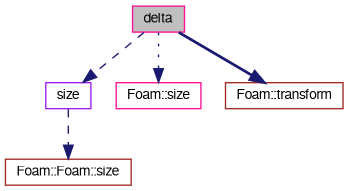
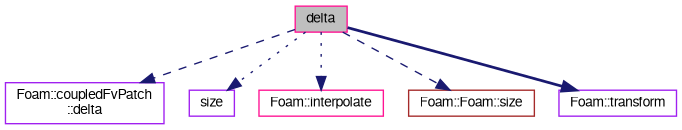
edge "delta" -> "size": style dashed -> dotted
node "Foam::size": label "Foam::size" -> "Foam::interpolate"
node "Foam::transform": color brown -> purple
node "Foam::coupledFvPatch ::delta": added
edge "size" -> "Foam::Foam::size": now "delta" -> "Foam::Foam::size"
